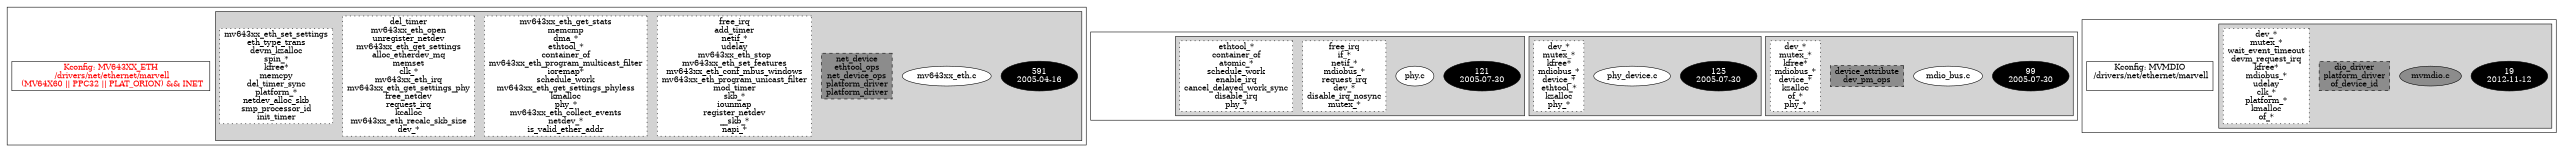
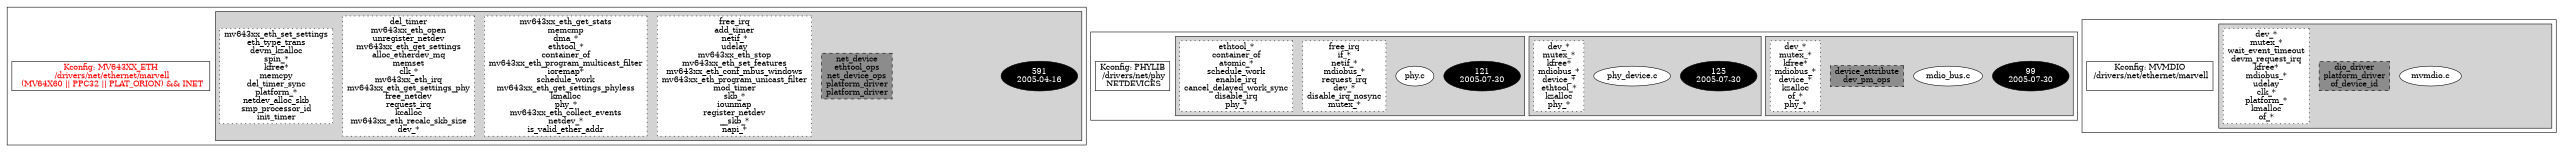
node "mv643xx_eth.c": removed
node "Kconfig: PHYLIB /drivers/net/phy NETDEVICES": added
node "mvmdio.c": fillcolor grey55 -> white
node "19 2012-11-12": removed
